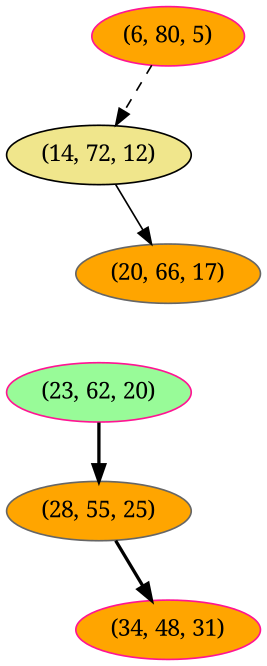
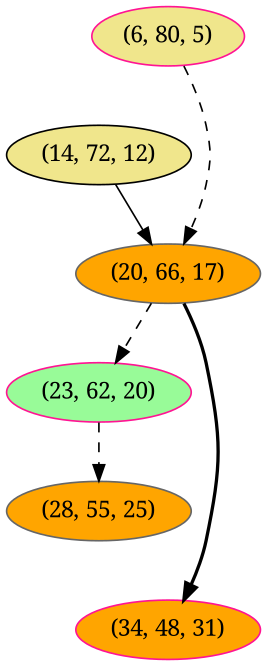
node "(6, 80, 5)": fillcolor orange -> khaki
edge "(6, 80, 5)" -> "(14, 72, 12)": now "(6, 80, 5)" -> "(20, 66, 17)"
edge "(20, 66, 17)" -> "(23, 62, 20)": added
edge "(23, 62, 20)" -> "(28, 55, 25)": style bold -> dashed
edge "(28, 55, 25)" -> "(34, 48, 31)": now "(20, 66, 17)" -> "(34, 48, 31)"
